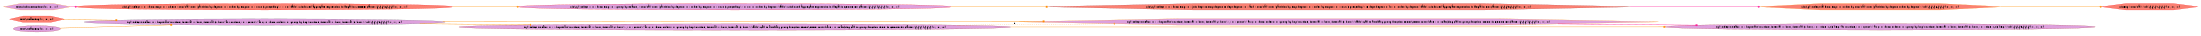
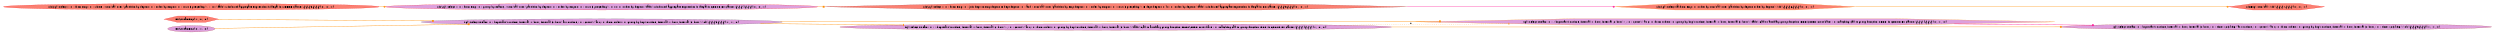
node "testWindowFunctions['0', '0', '1']": removed
